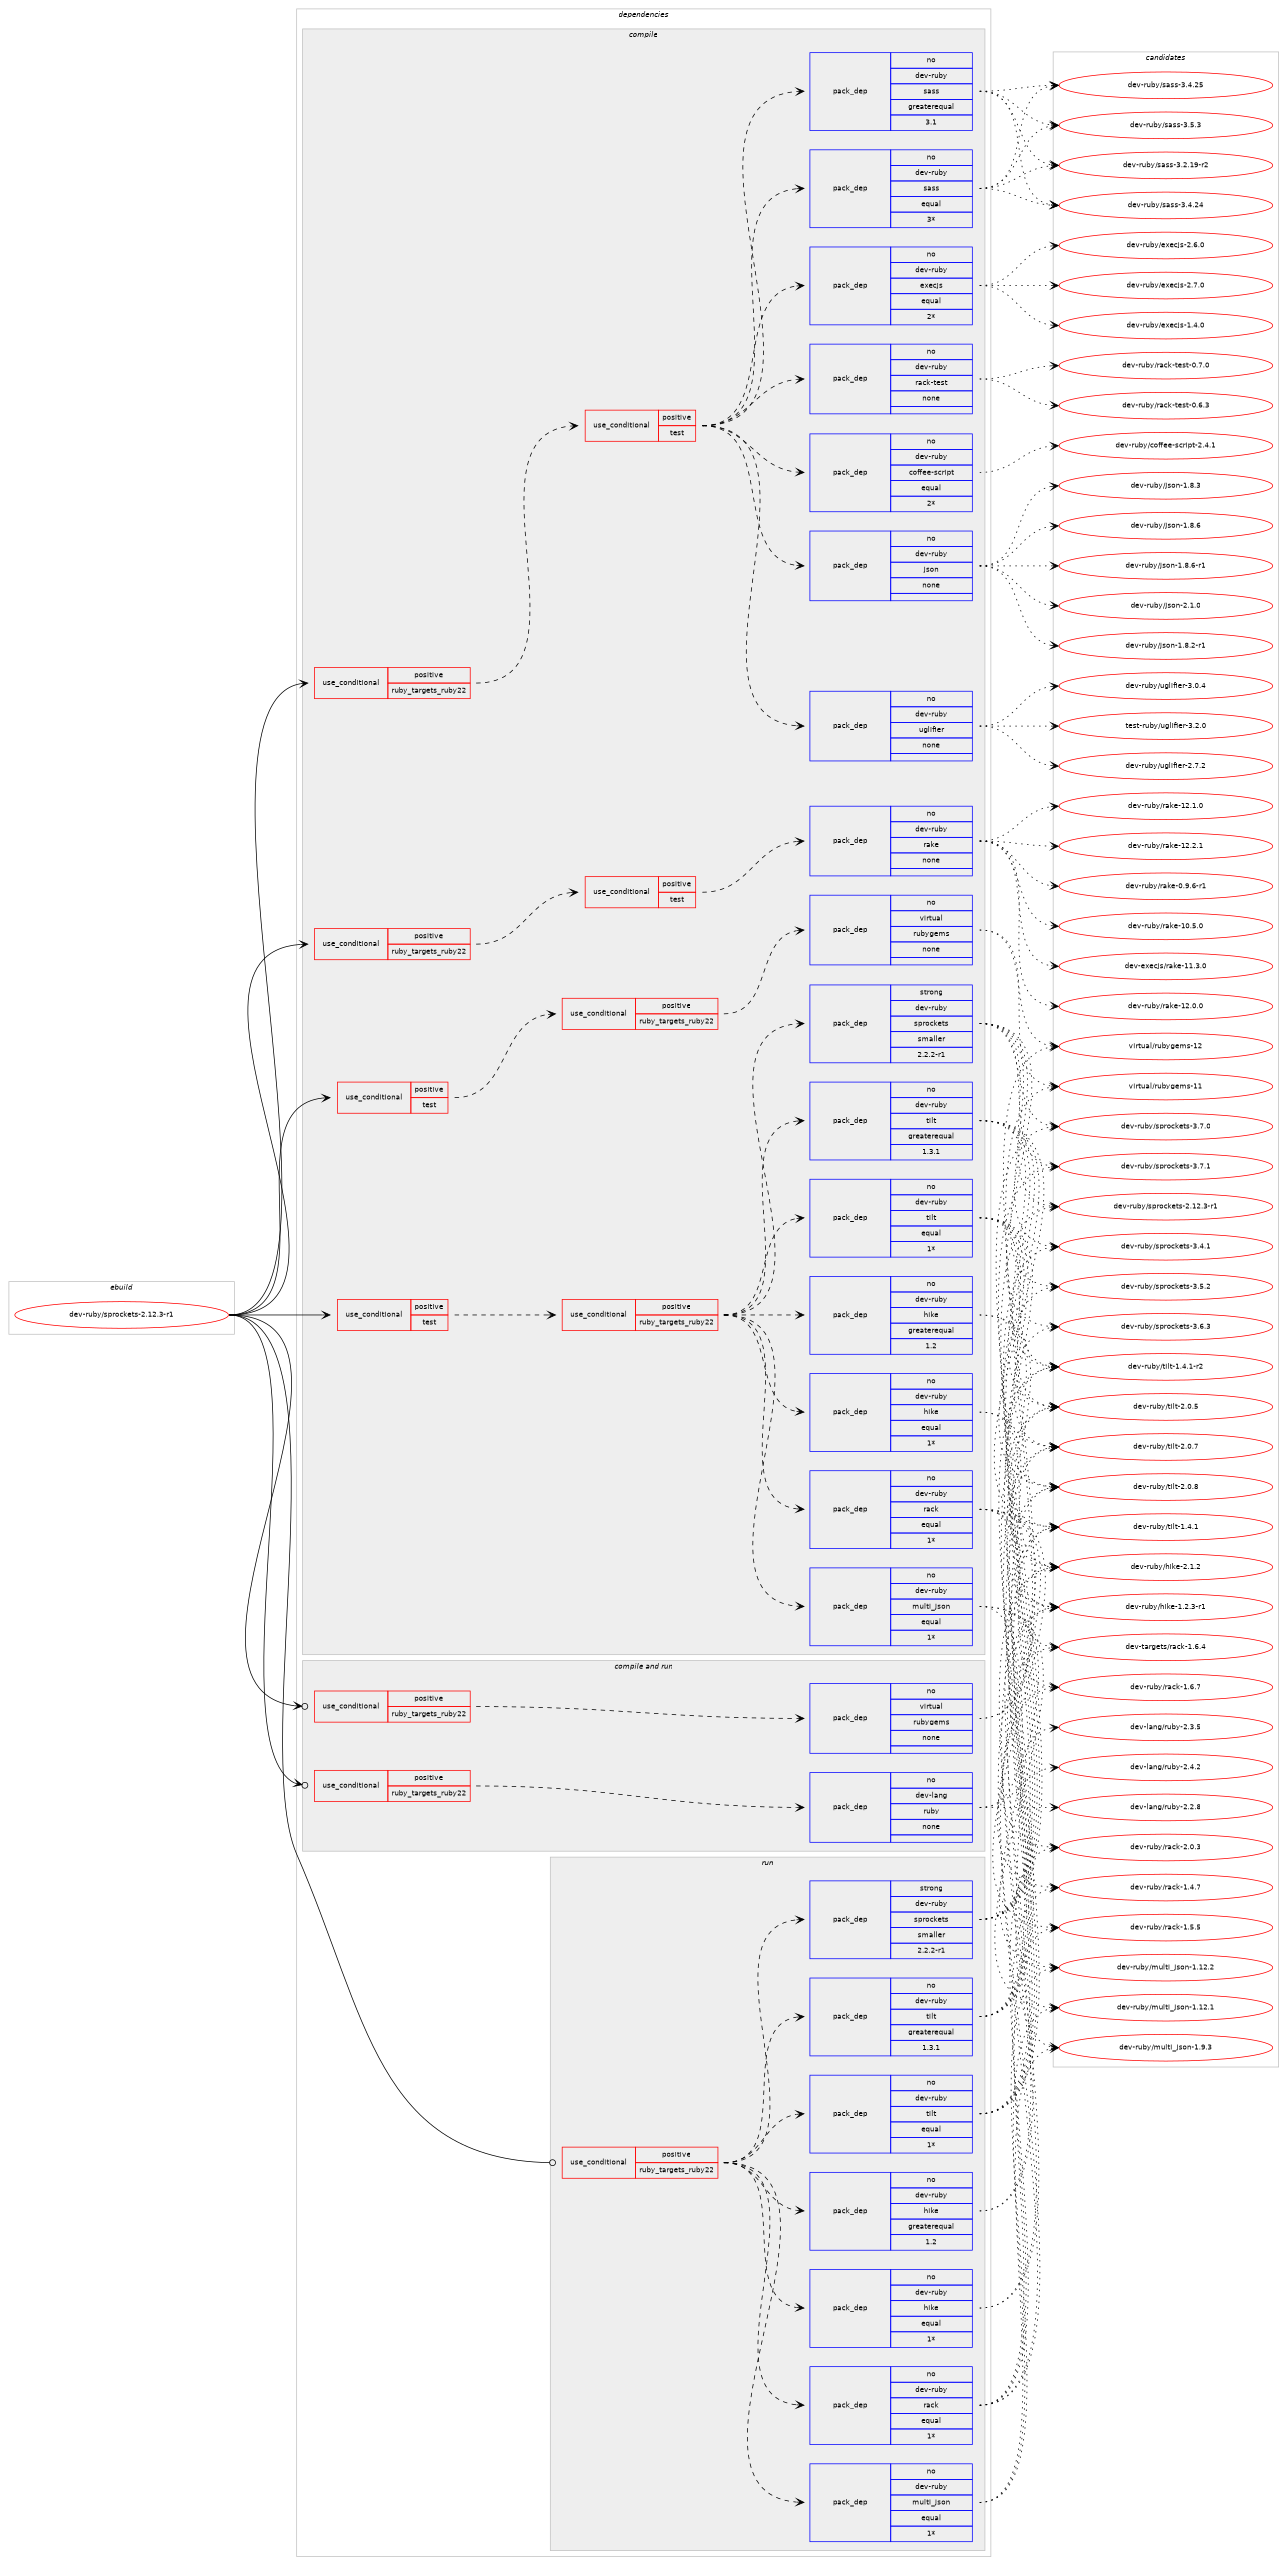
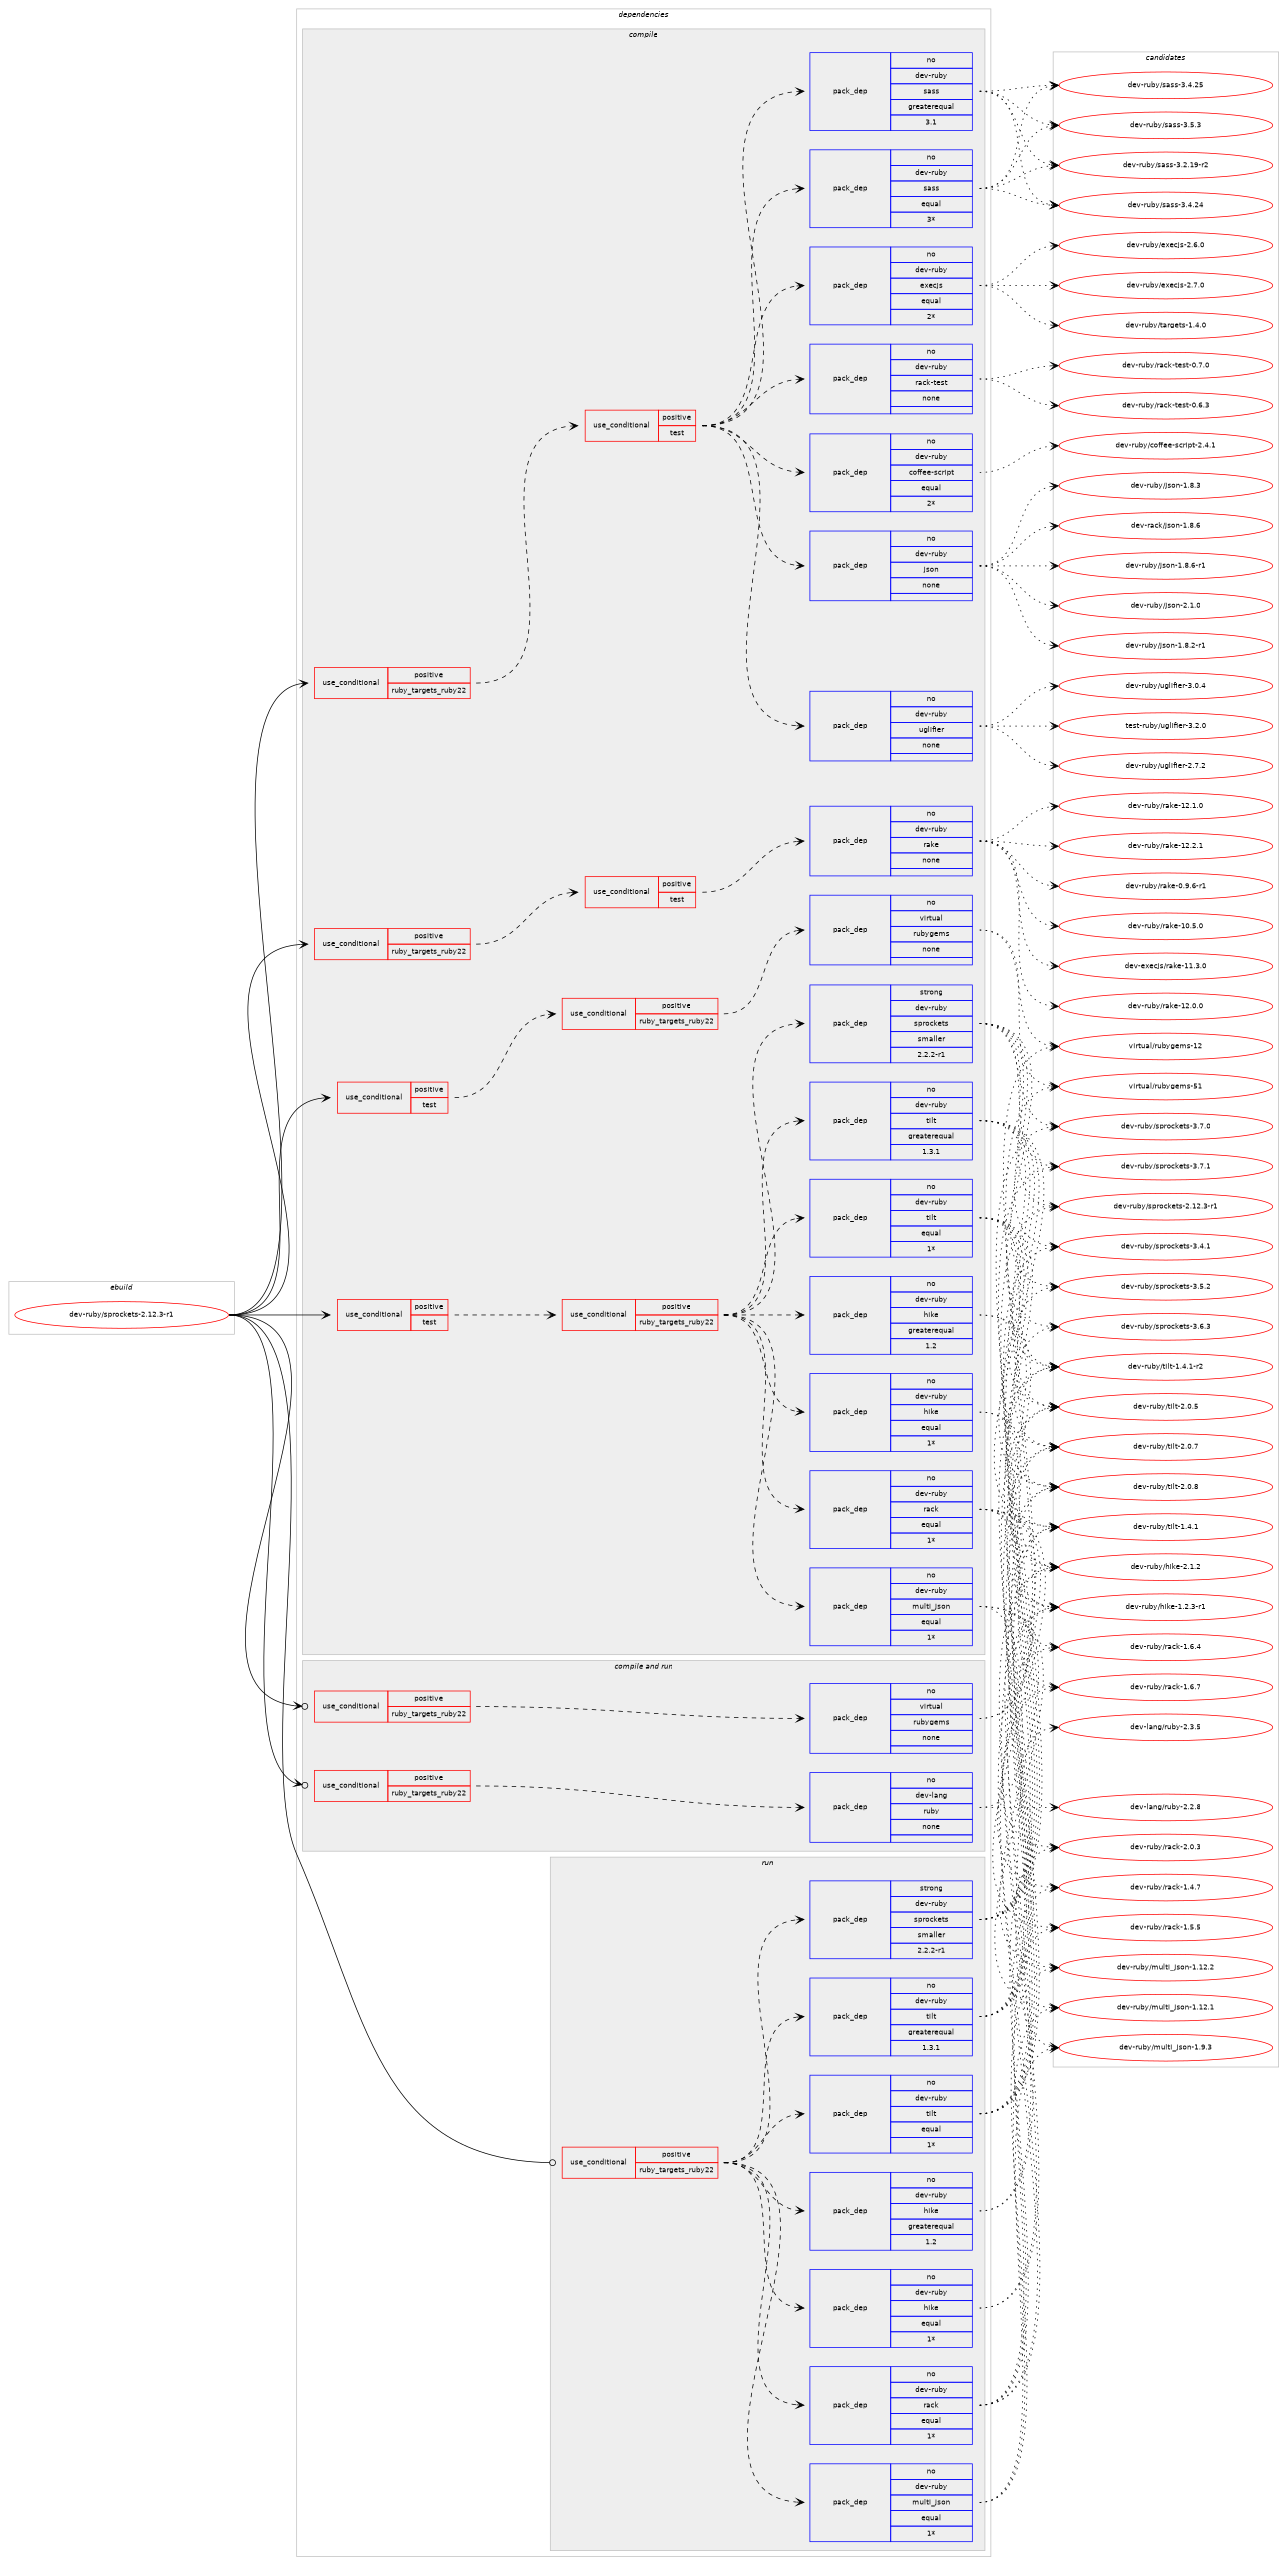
node "dev-ruby/execjs-1.4.0": label "dev-ruby/execjs-1.4.0" -> "dev-ruby/targets-1.4.0"
node "dev-ruby/json-1.8.6": label "dev-ruby/json-1.8.6" -> "dev-rack/json-1.8.6"
node "virtual/rubygems-11": label "virtual/rubygems-11" -> "virtual/rubygems-51"
node "dev-targets/rack-1.6.4": label "dev-targets/rack-1.6.4" -> "dev-ruby/rack-1.6.4"
node "dev-lang/ruby-2.4.2": removed
